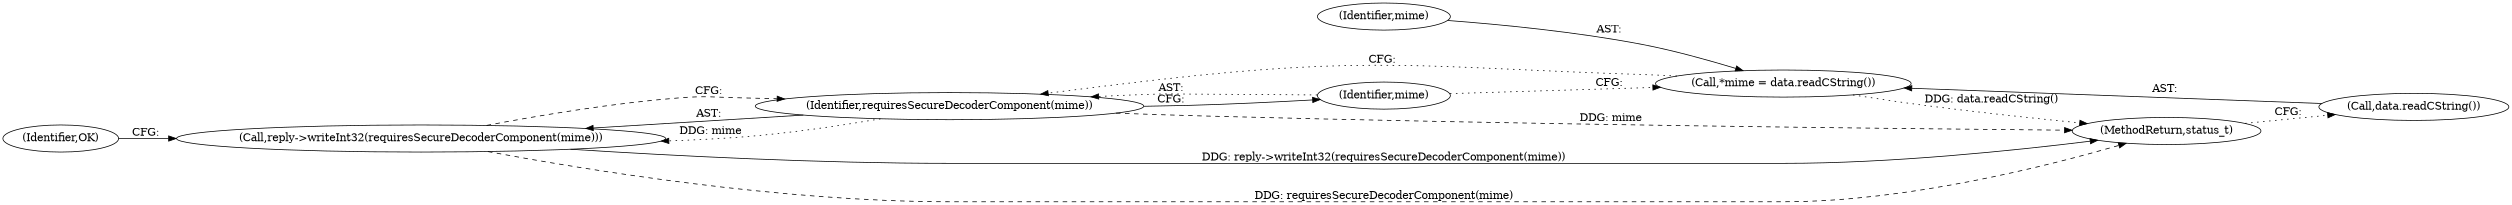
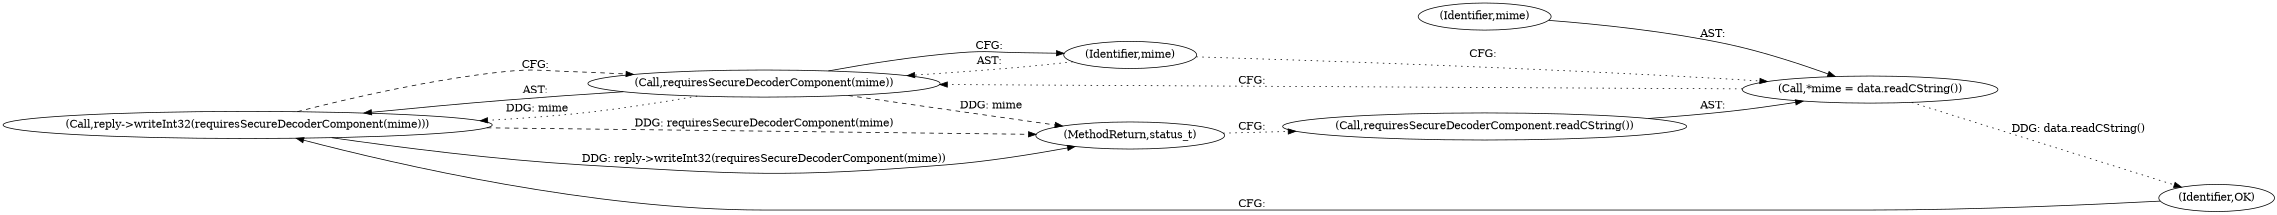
node "(Identifier,requiresSecureDecoderComponent(mime))": label "(Identifier,requiresSecureDecoderComponent(mime))" -> "(Call,requiresSecureDecoderComponent(mime))"
node "(Call,data.readCString())": label "(Call,data.readCString())" -> "(Call,requiresSecureDecoderComponent.readCString())"
edge "(Call,*mime = data.readCString())" -> "(MethodReturn,status_t)": now "(Call,*mime = data.readCString())" -> "(Identifier,OK)"
